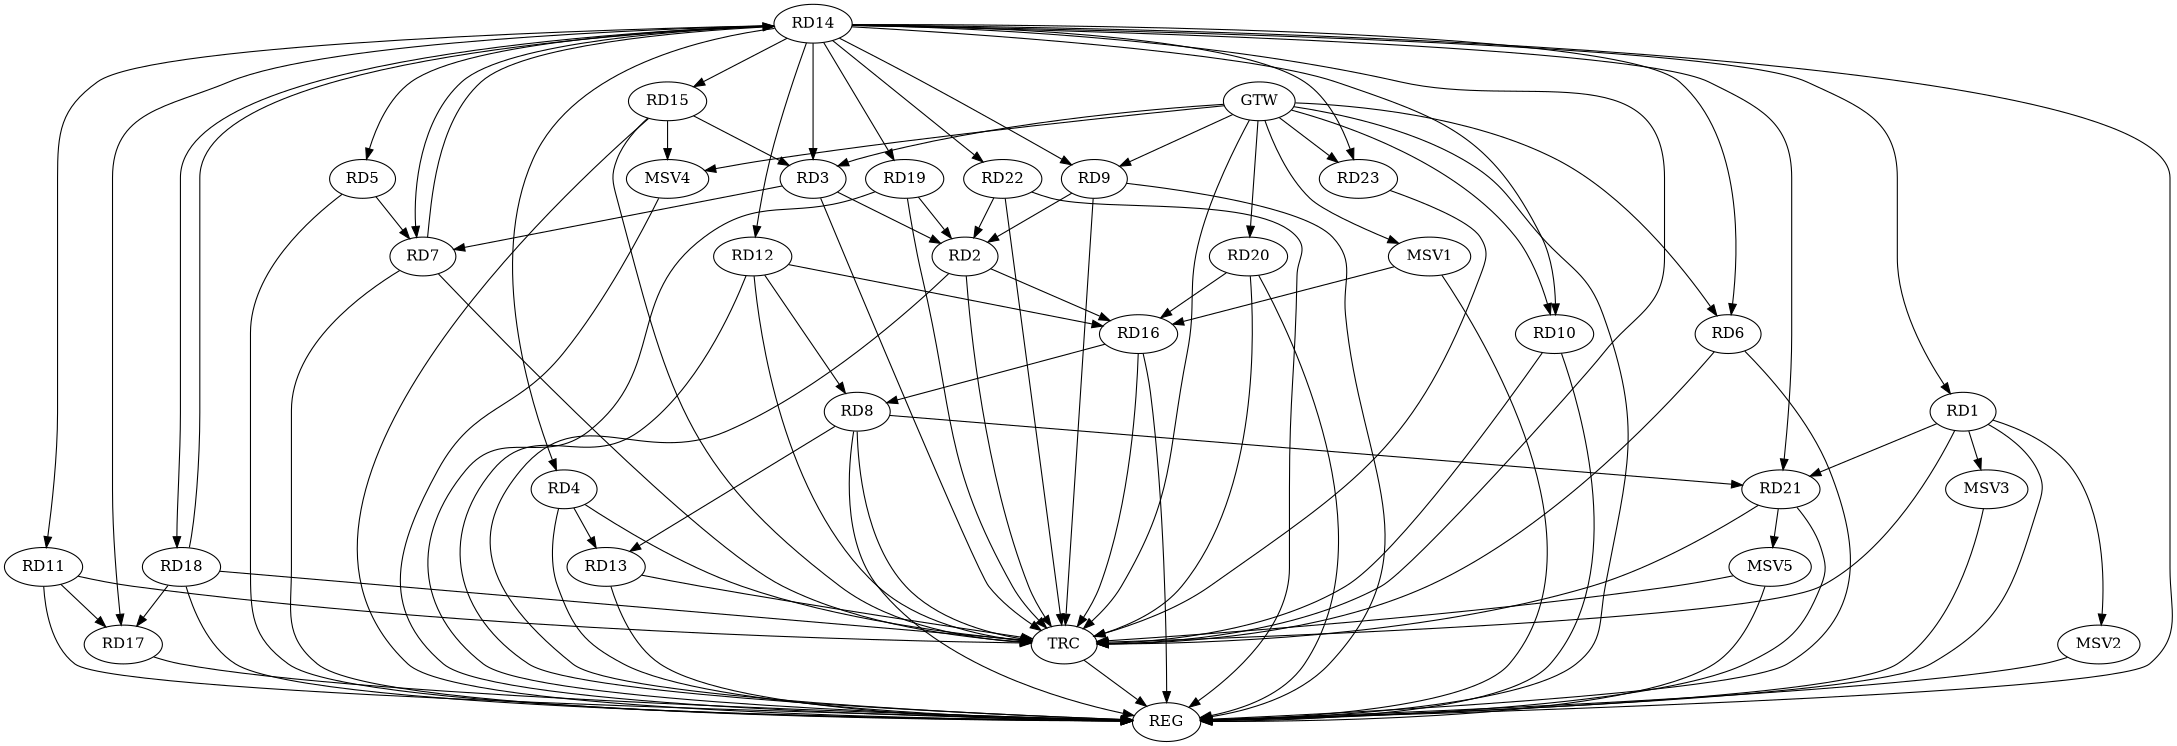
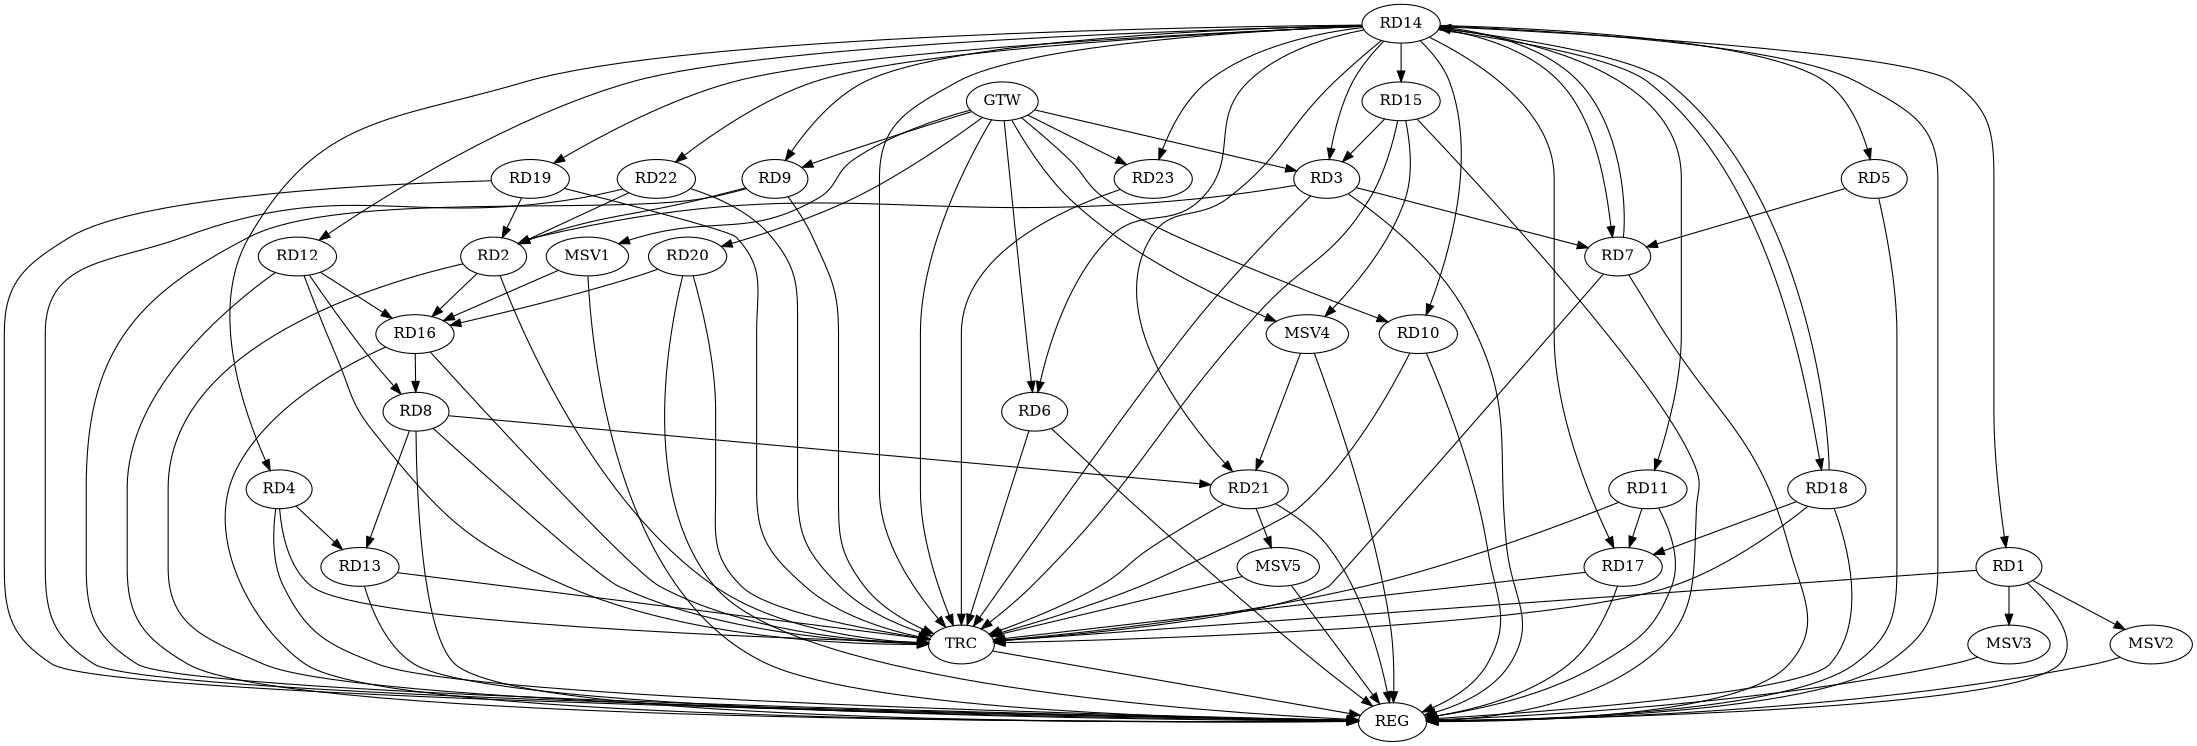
edge "RD1" -> "RD21": now "MSV4" -> "RD21"
edge "GTW" -> "REG": now "RD3" -> "REG"
edge "RD17" -> "TRC": added
